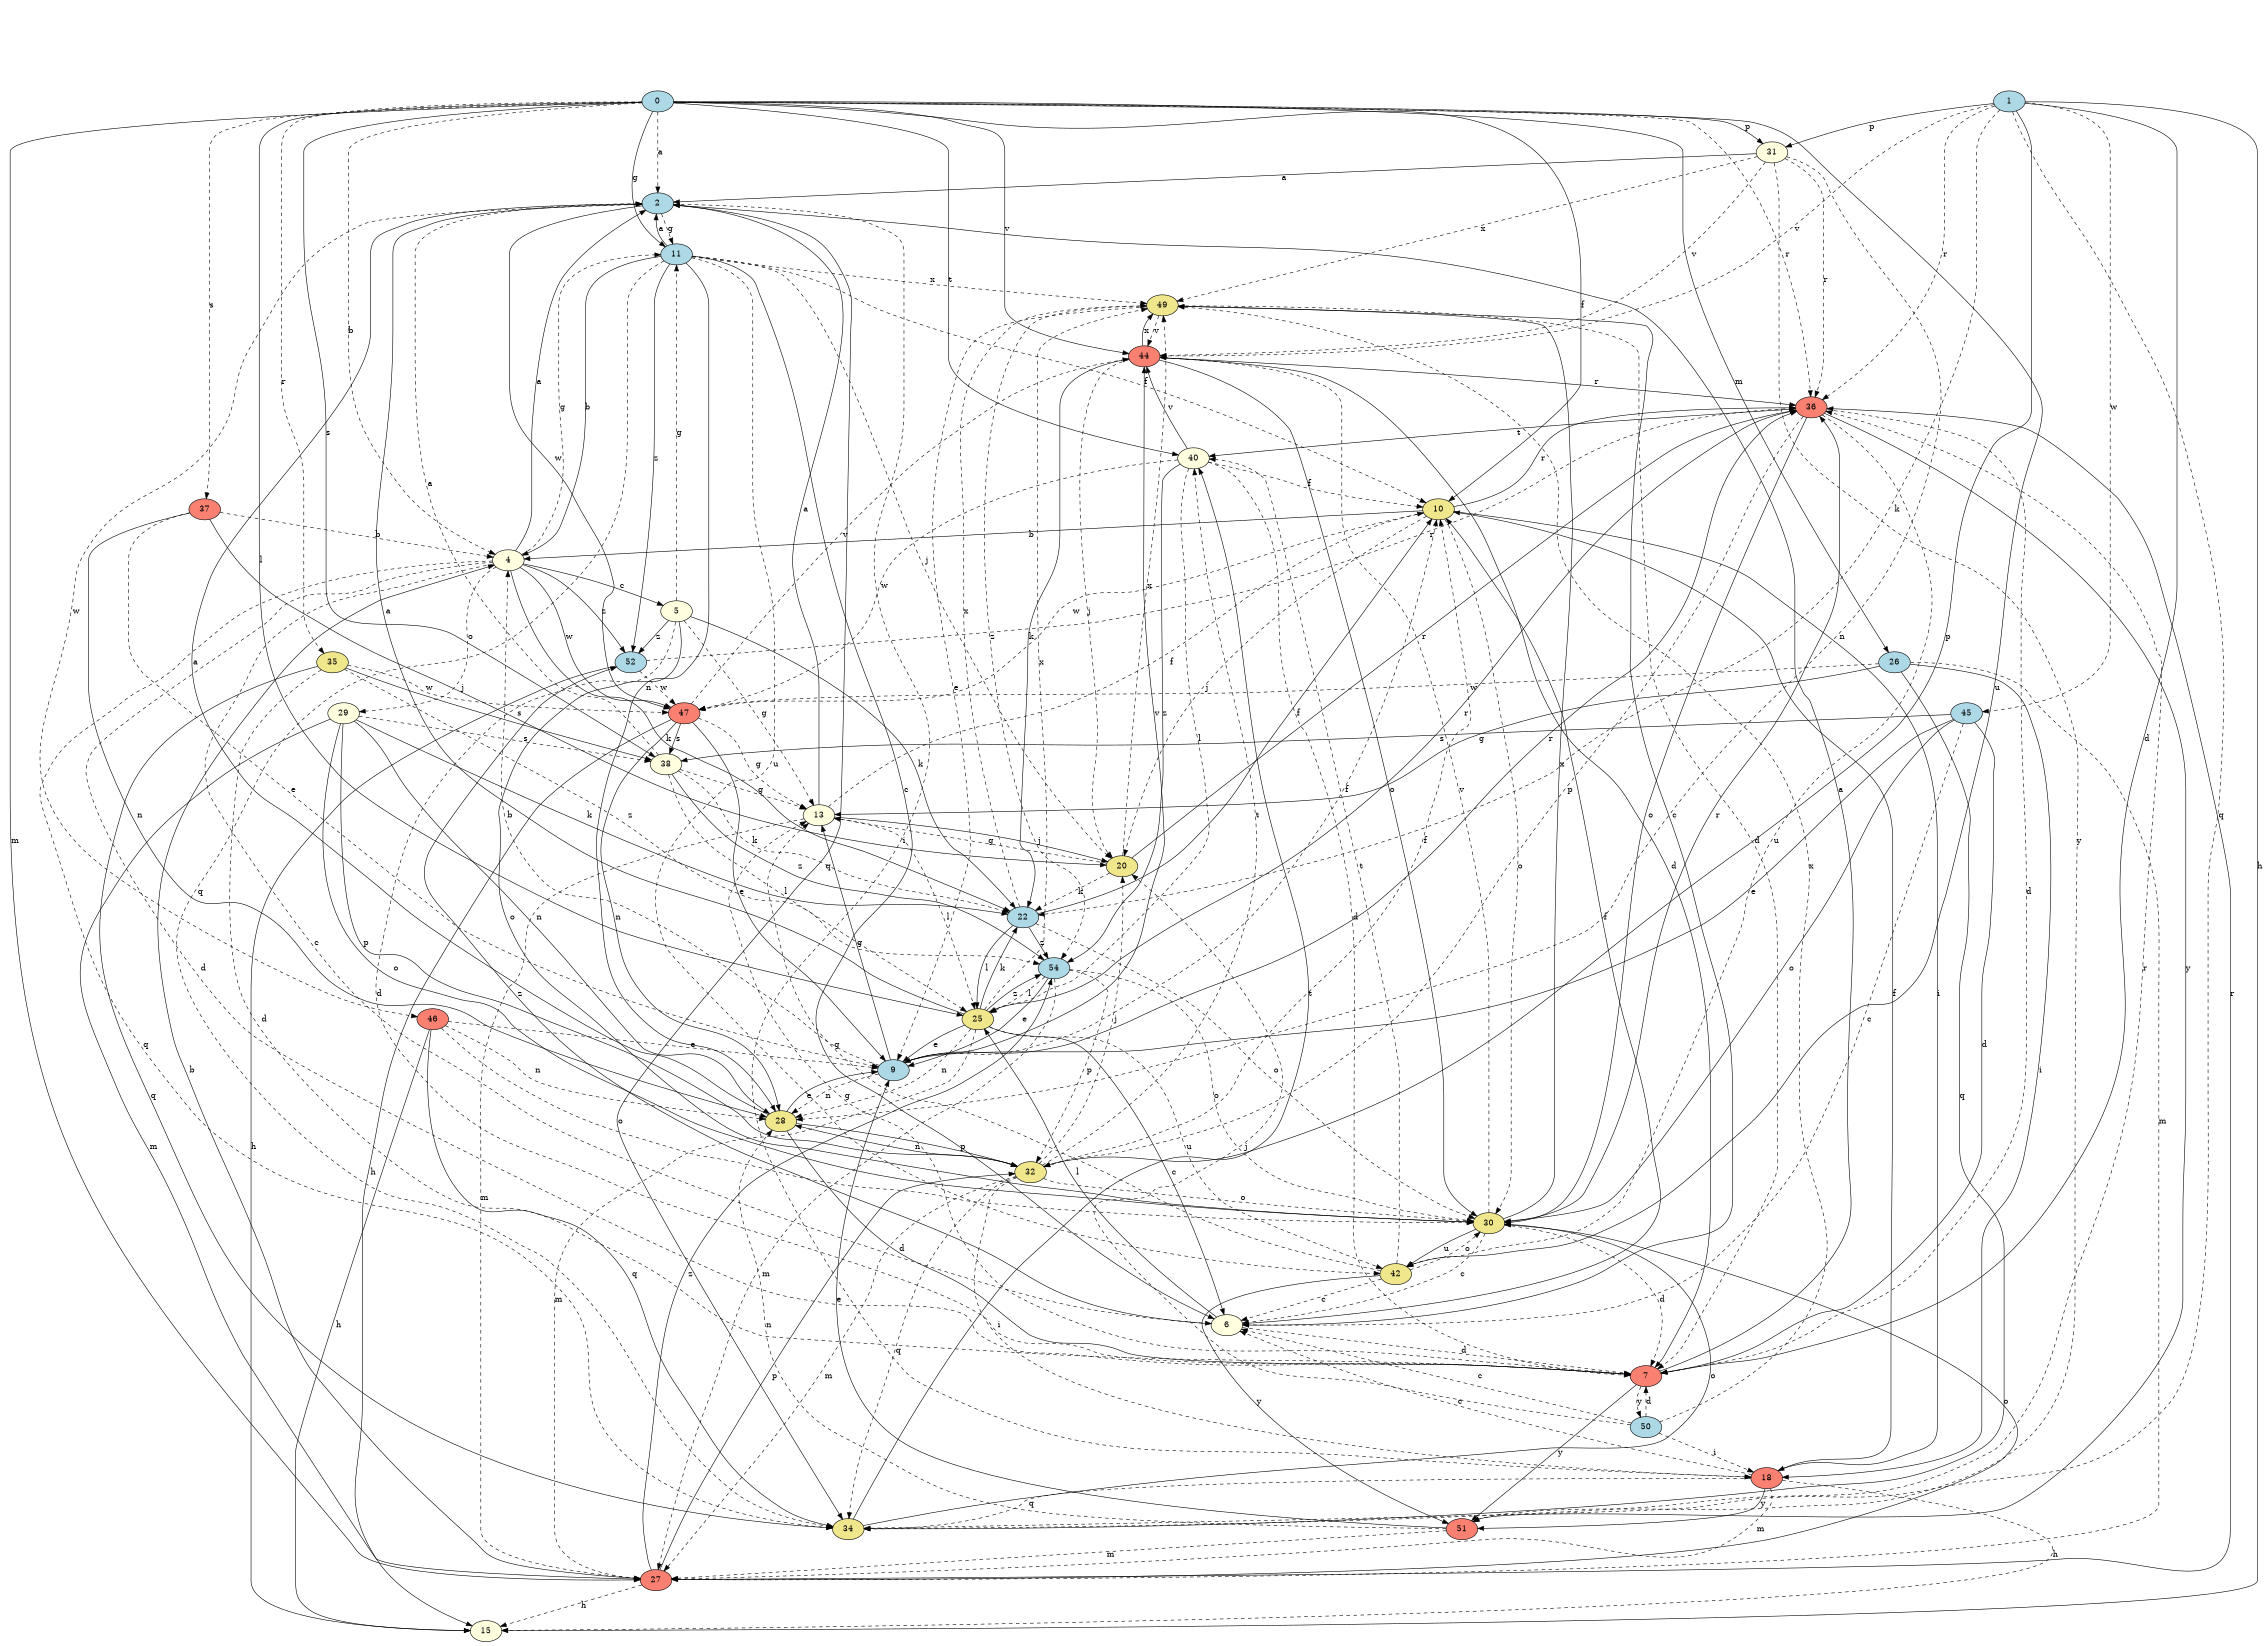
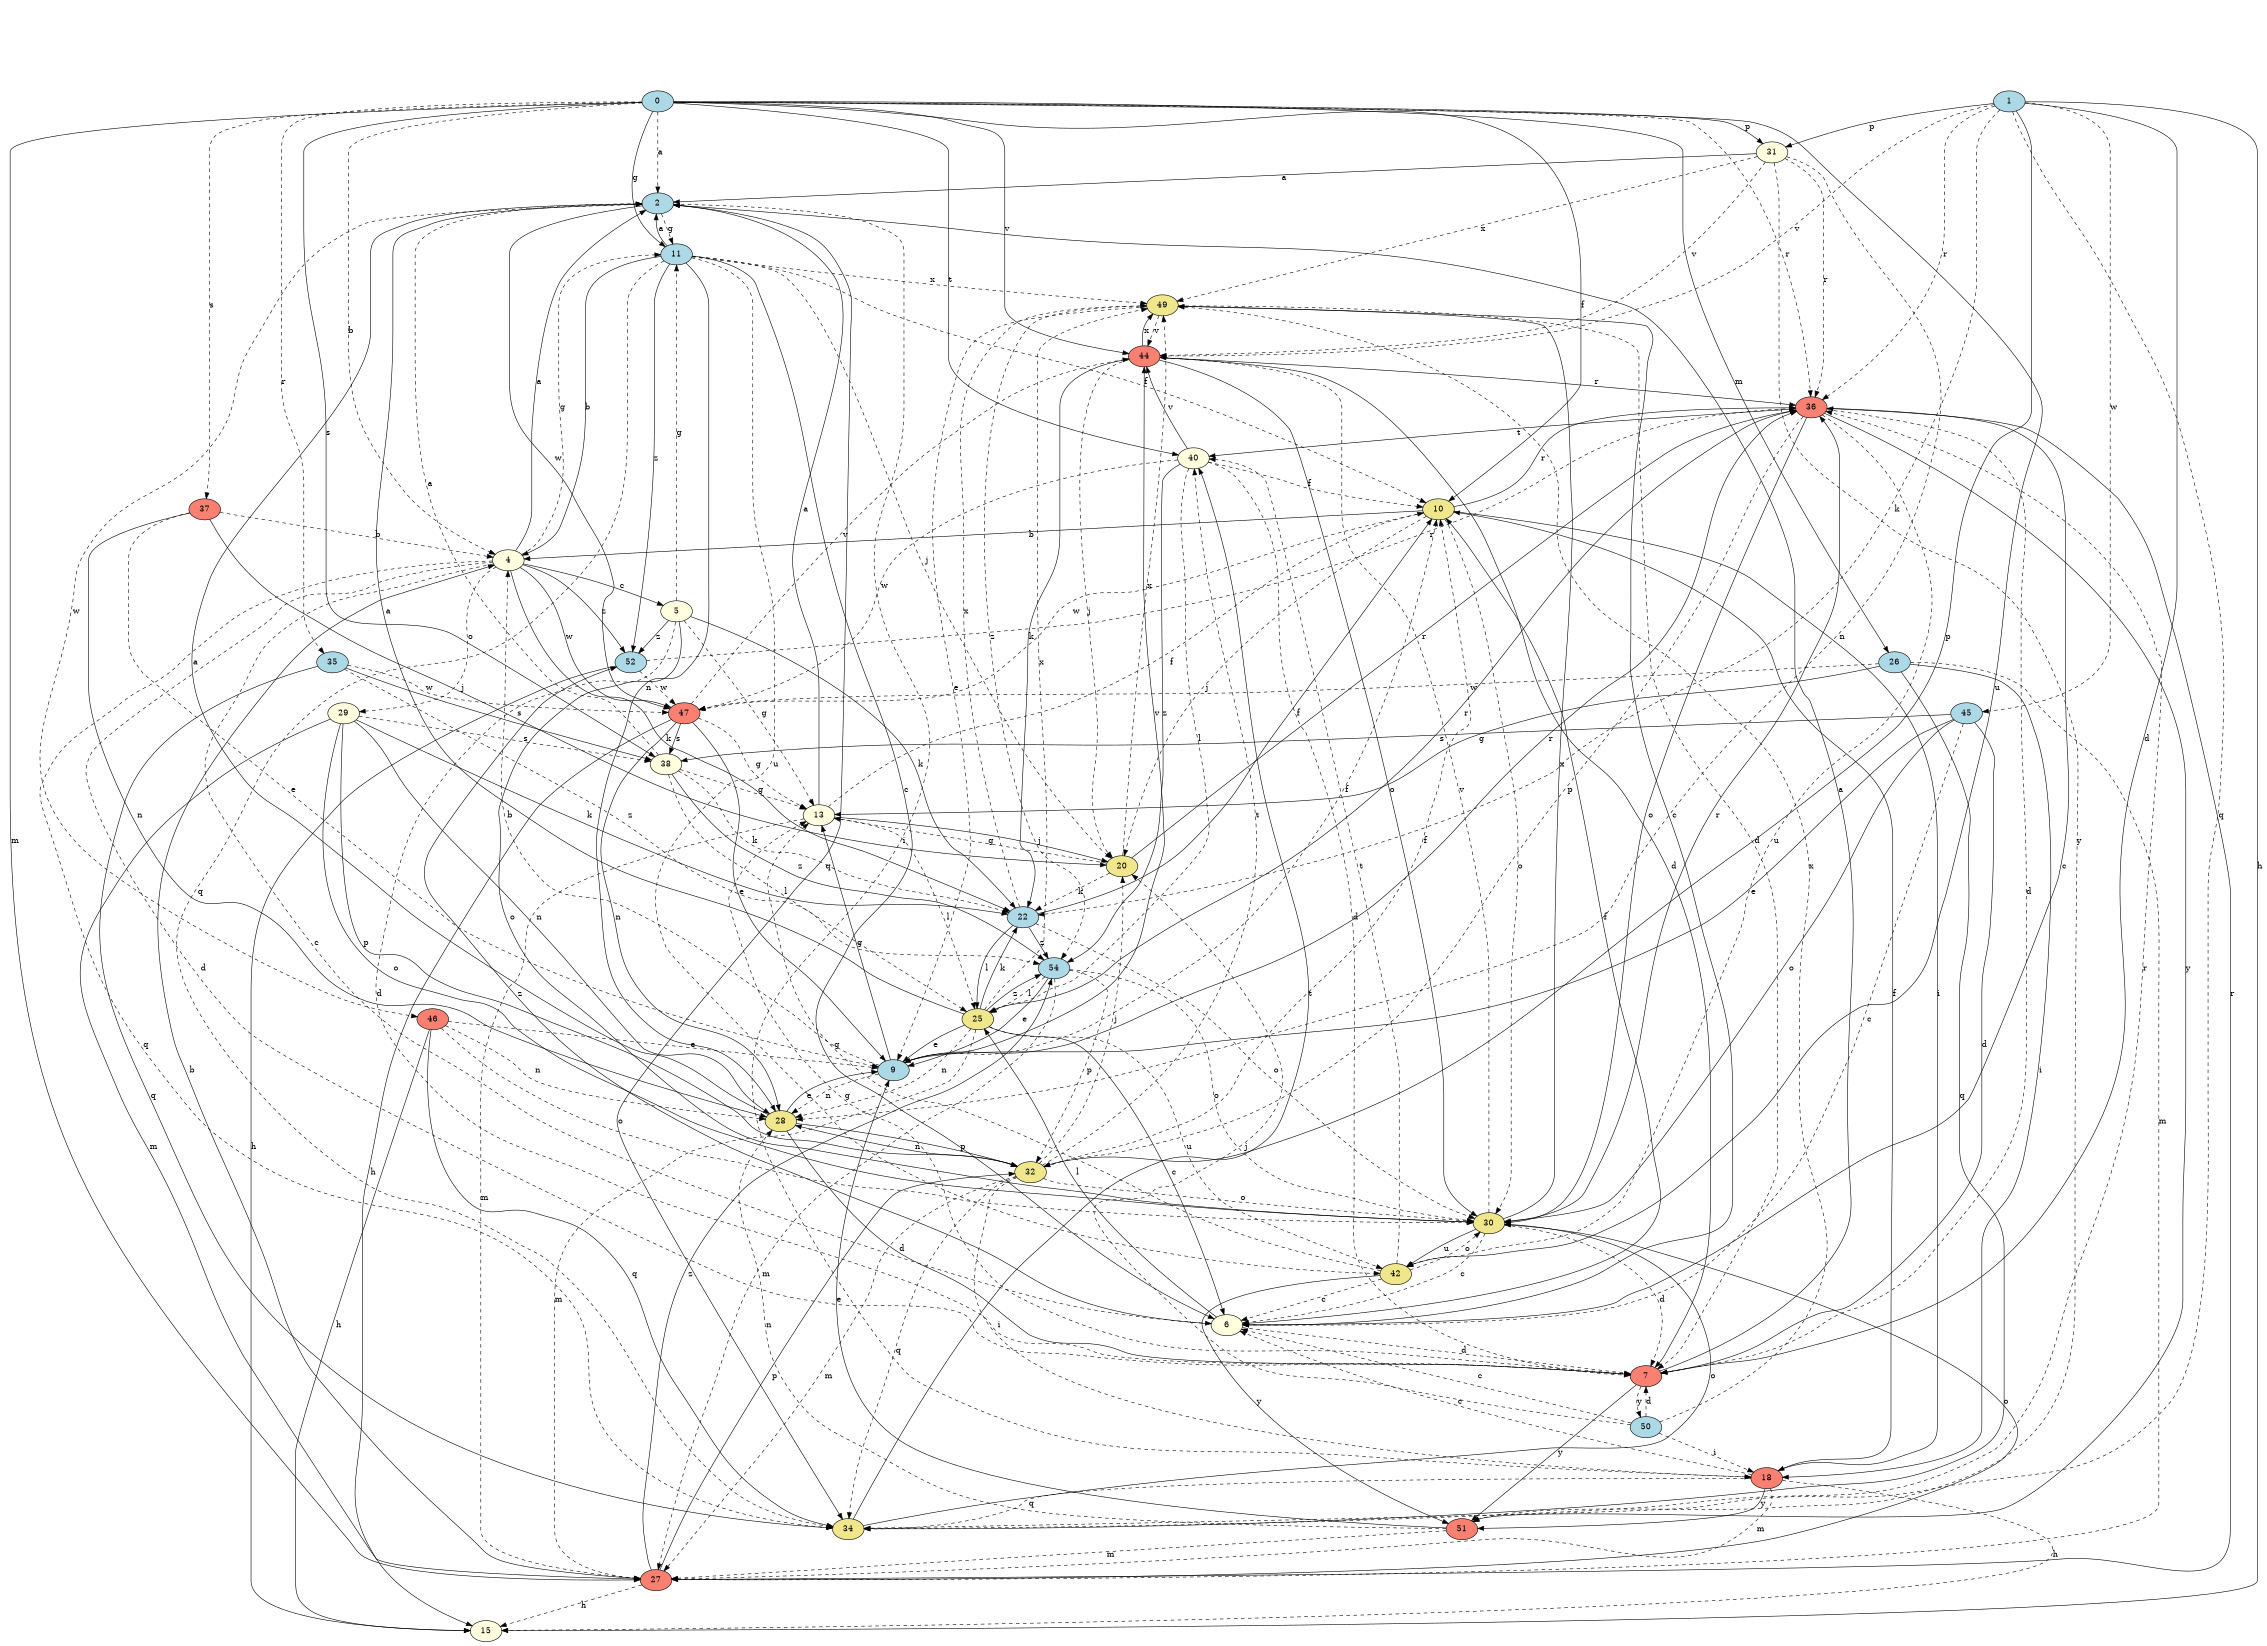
edge "0" -> "25": removed, label "l"
node "35": fillcolor khaki -> lightblue
edge "36" -> "6": added, label "c"
edge "35" -> "7": removed, label "d"
